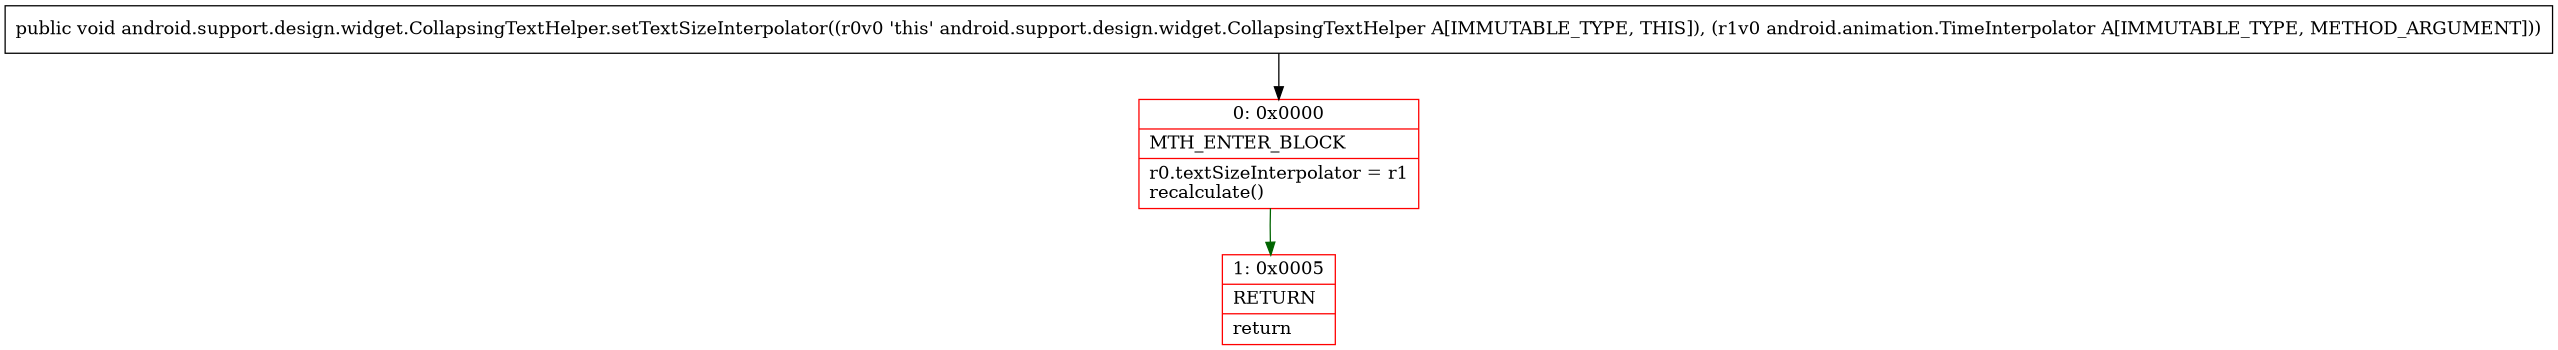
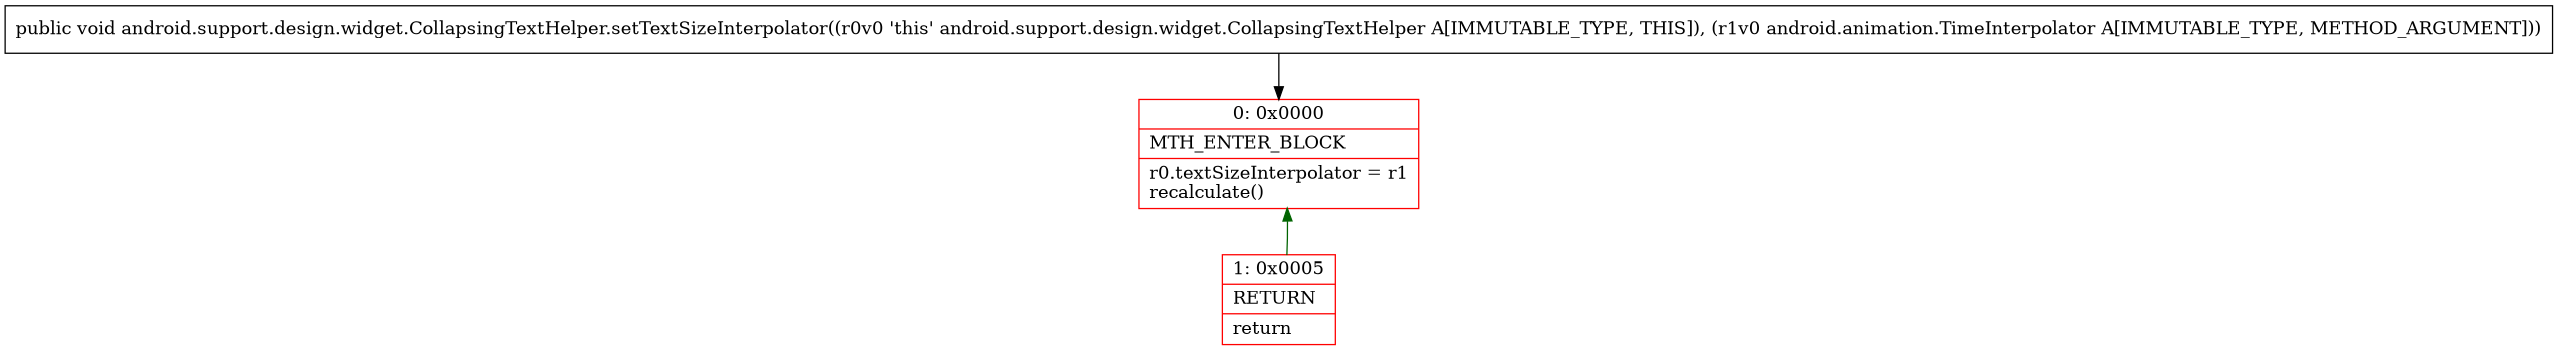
edge "0: 0x0000" -> "1: 0x0005": reversed
